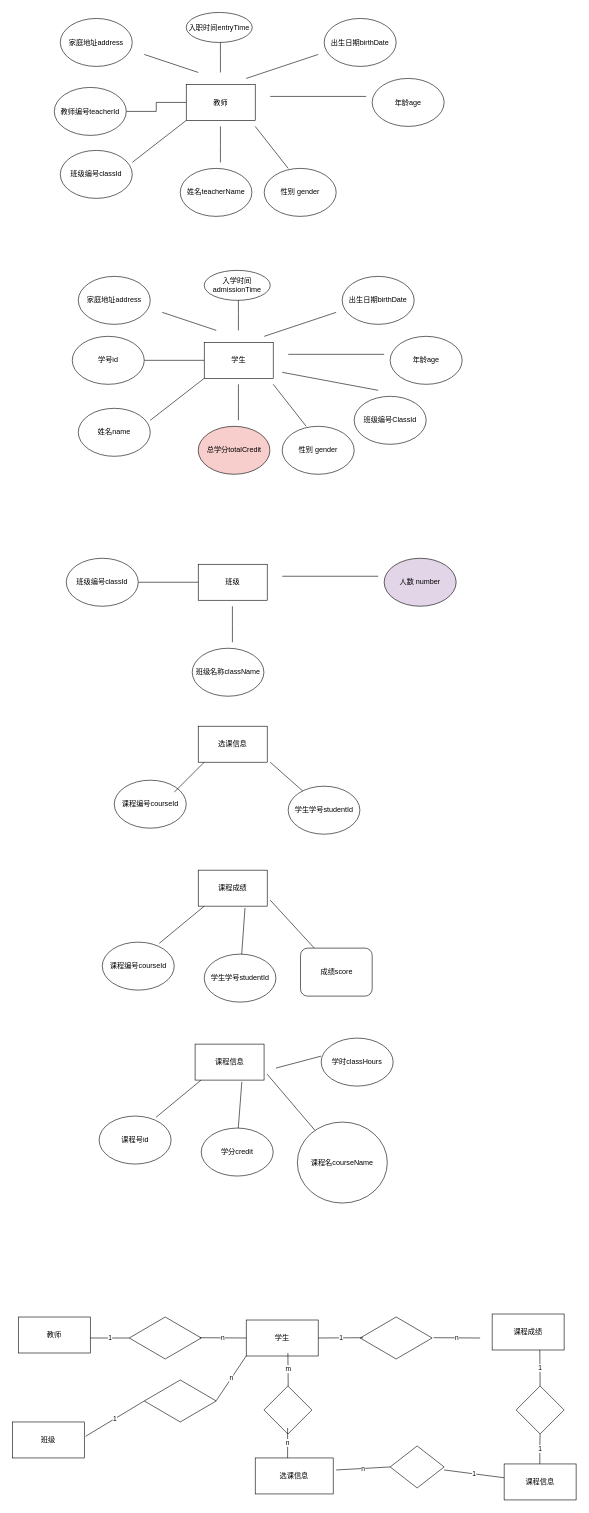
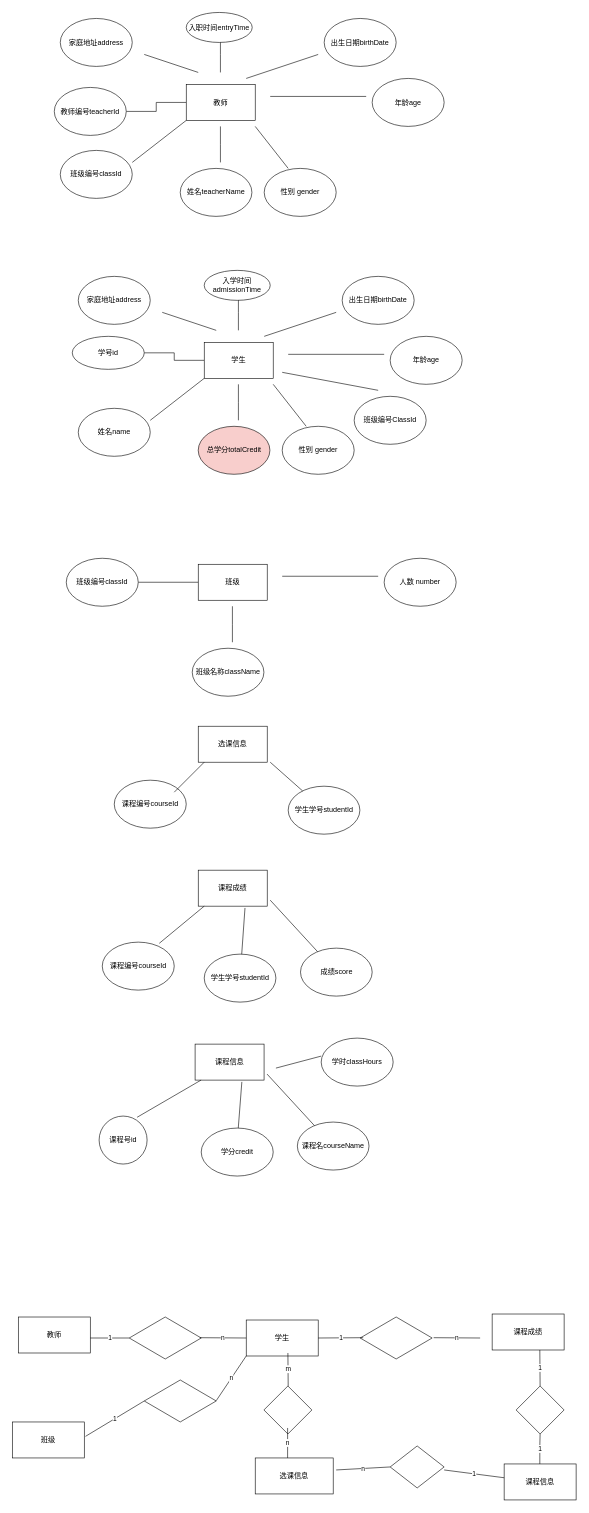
node "学号id": size 72x48 -> 72x33
node "人数 number": fillcolor #e1d5e7 -> #ffffff
node "成绩score": shape rounded rectangle -> ellipse
node "课程号id": size 72x48 -> 48x48
node "课程名courseName": size 90x81 -> 72x48
